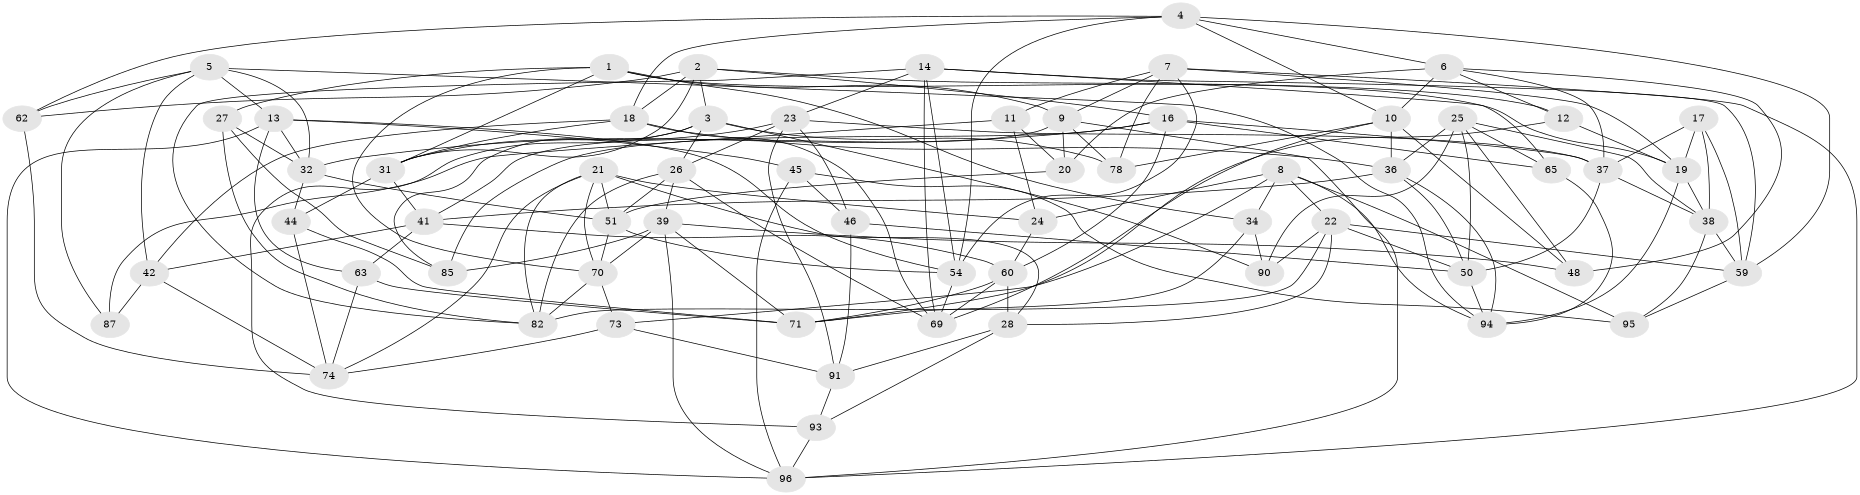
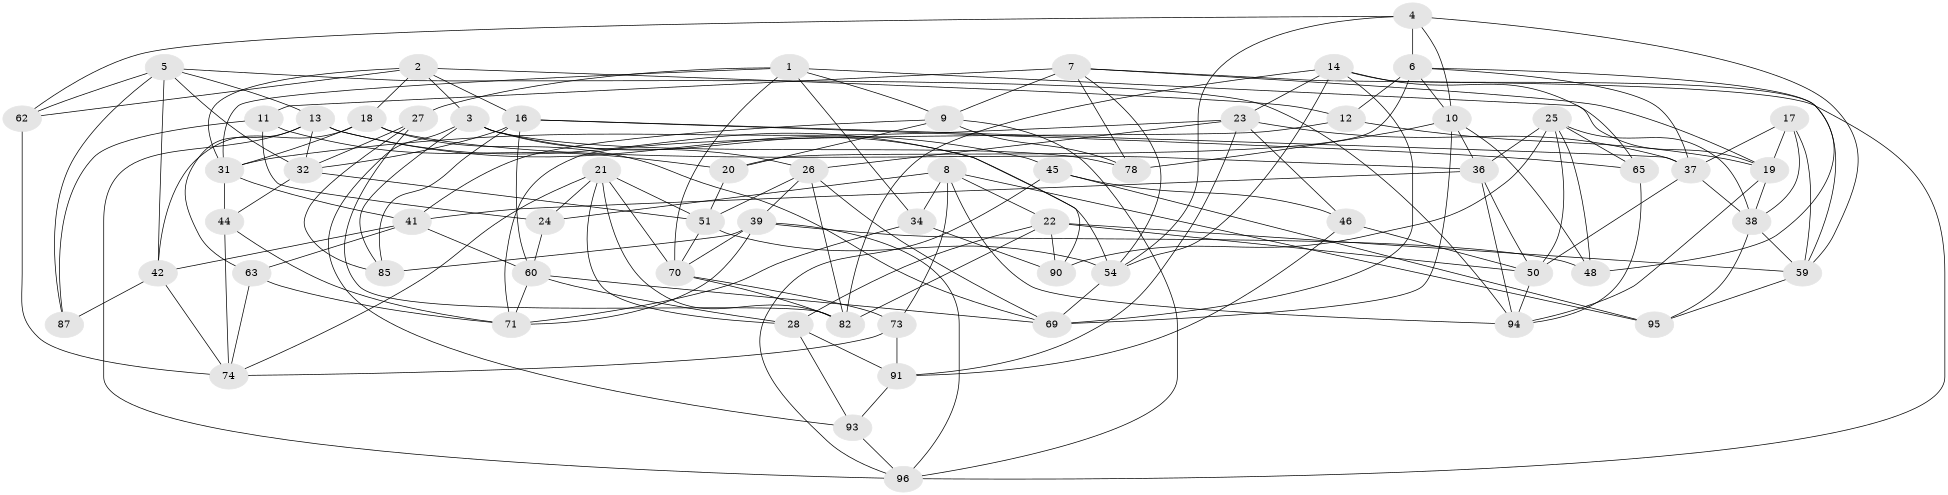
edge "4" -- "18": removed
